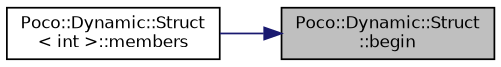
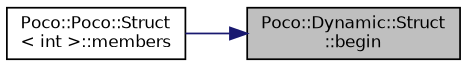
node "Poco::Dynamic::Struct < int >::members": label "Poco::Dynamic::Struct < int >::members" -> "Poco::Poco::Struct < int >::members"
